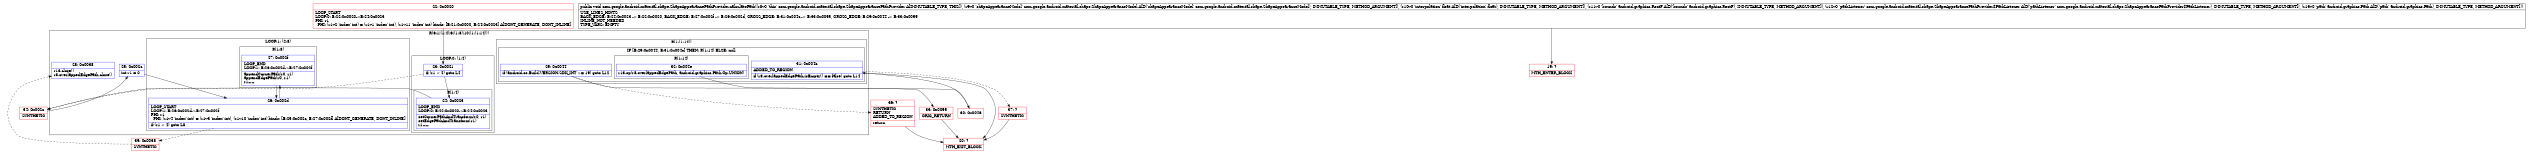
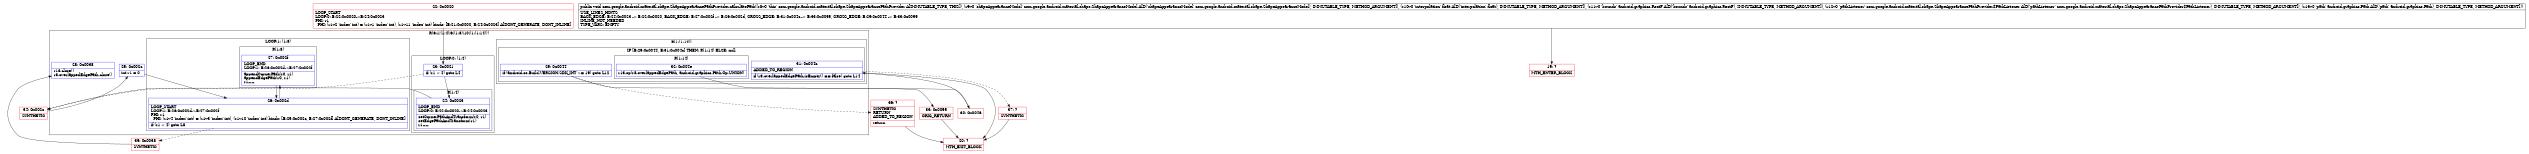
cluster "LOOP:1: (2:8)": label "LOOP:1: (2:8)" -> "LOOP:1: (1:8)"
edge "35: 0x0038" -> "28: 0x0038": style dashed -> solid
